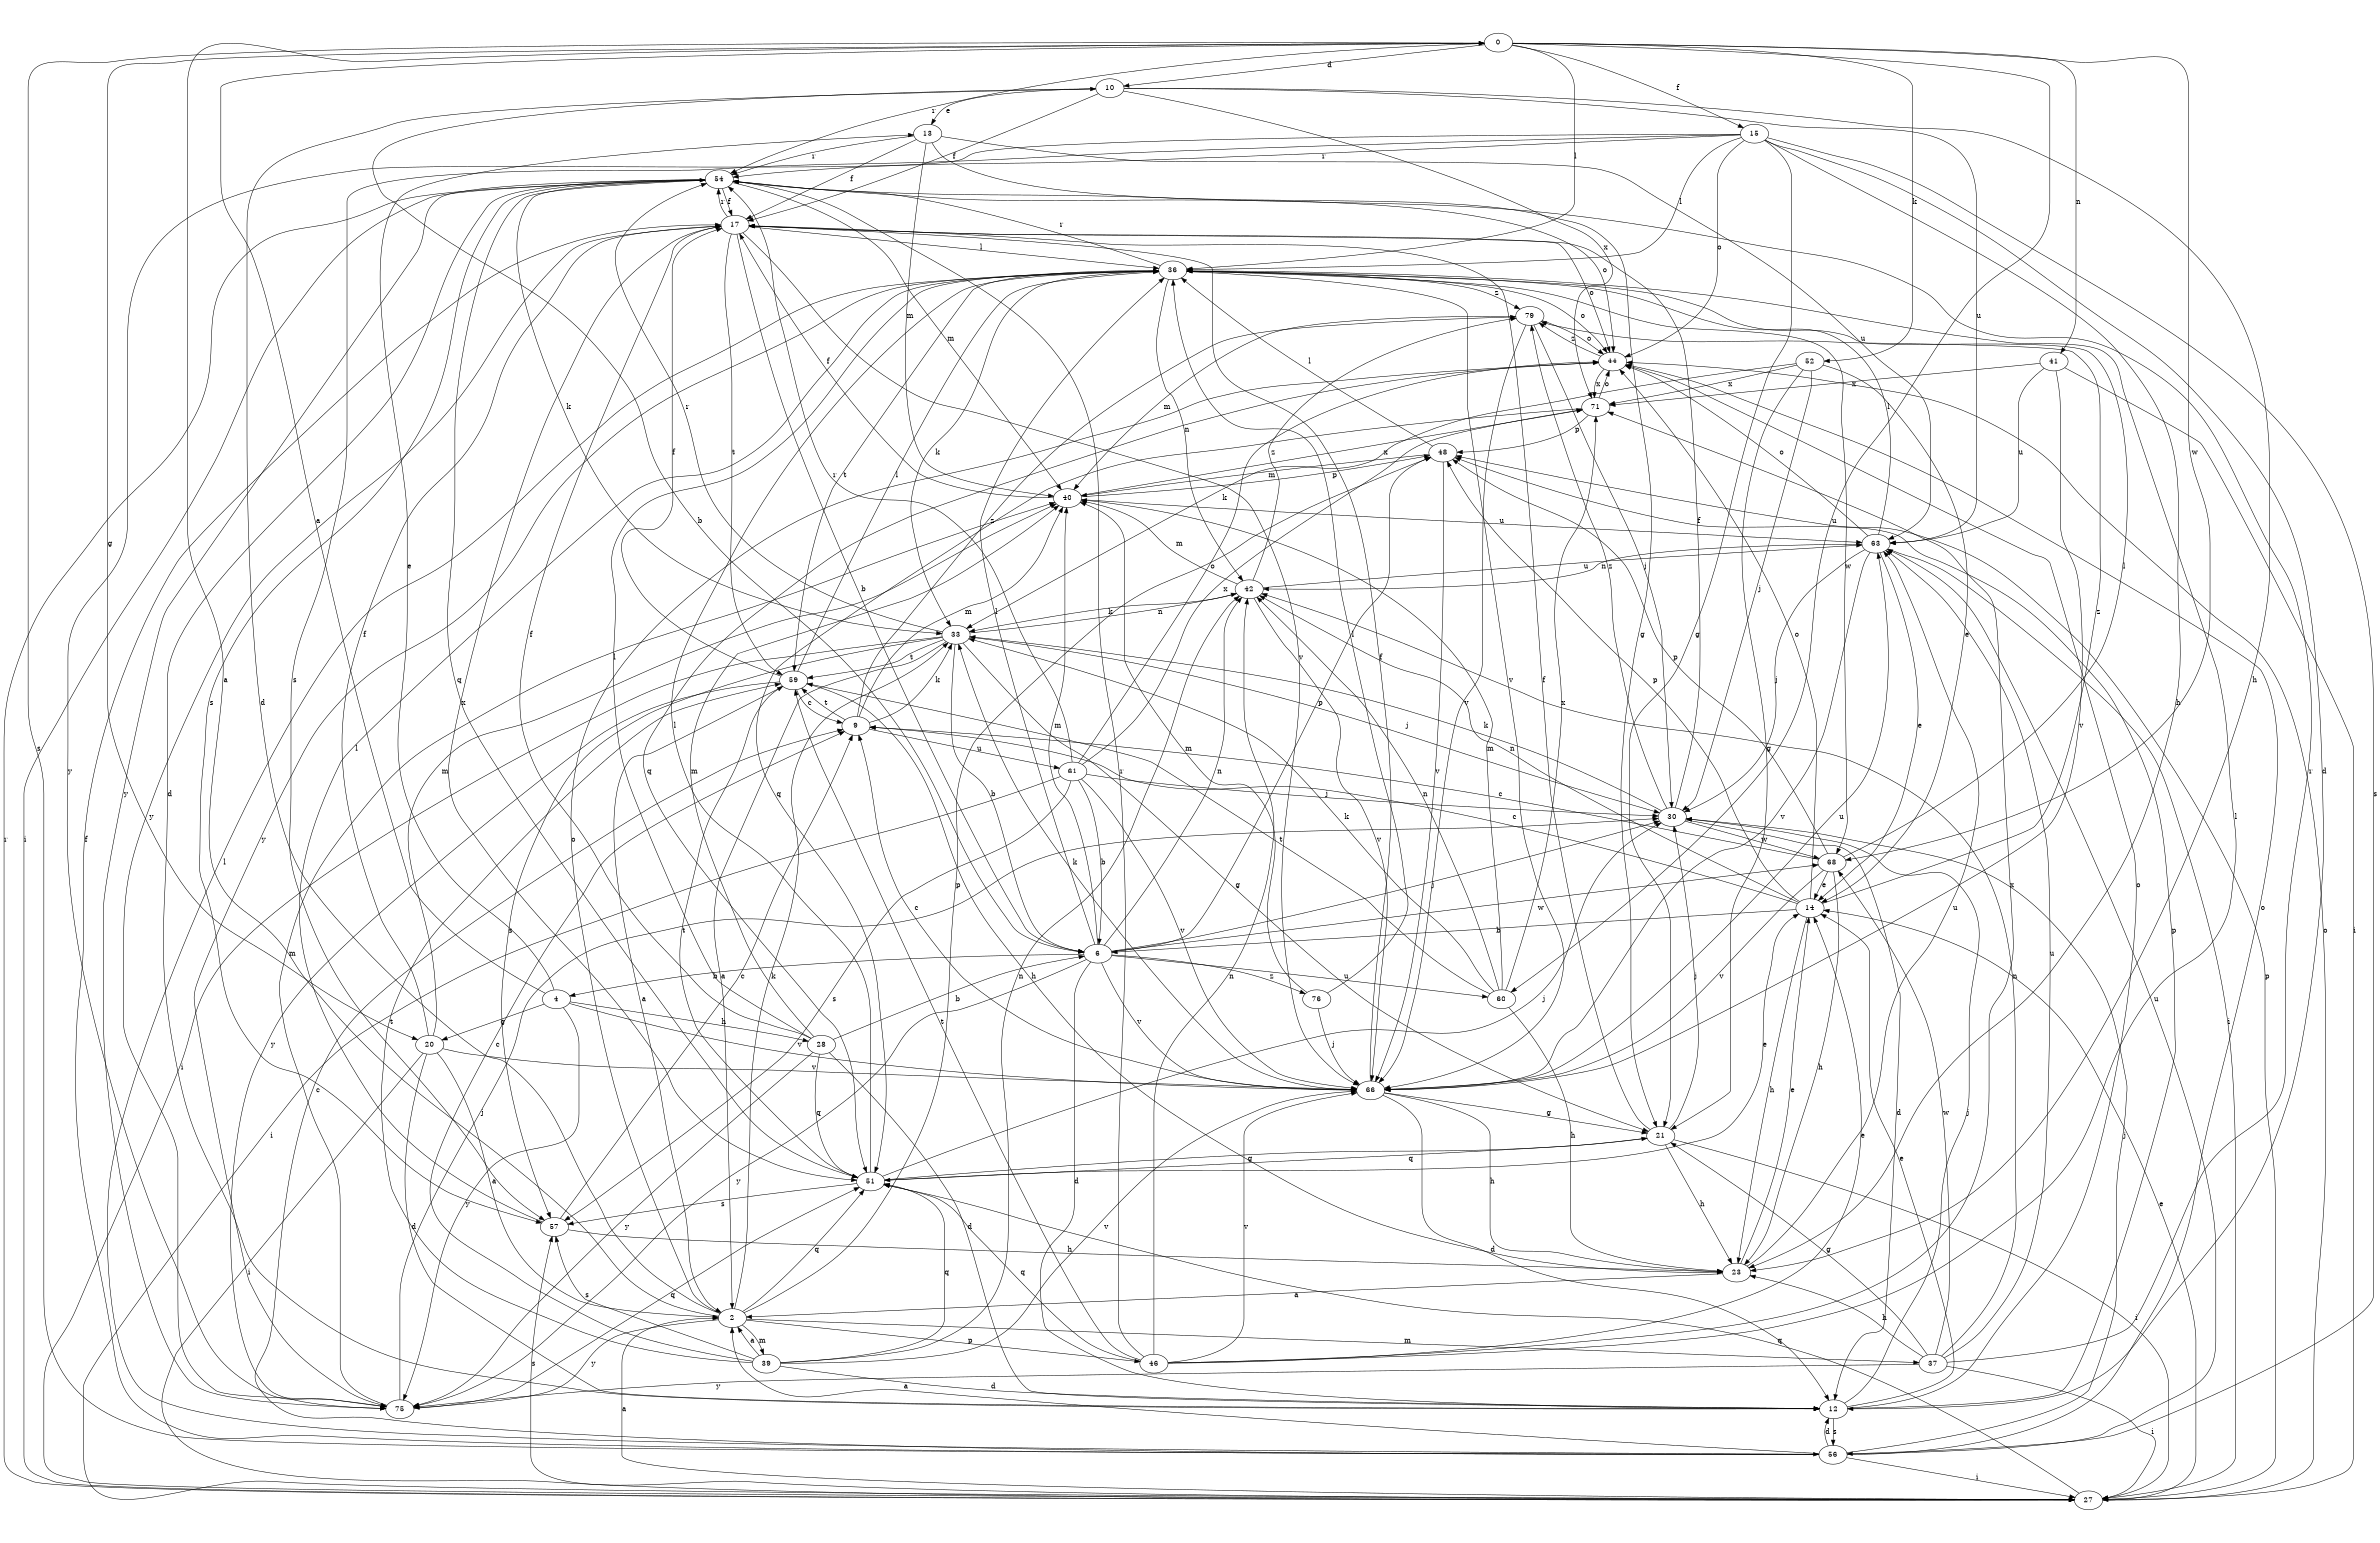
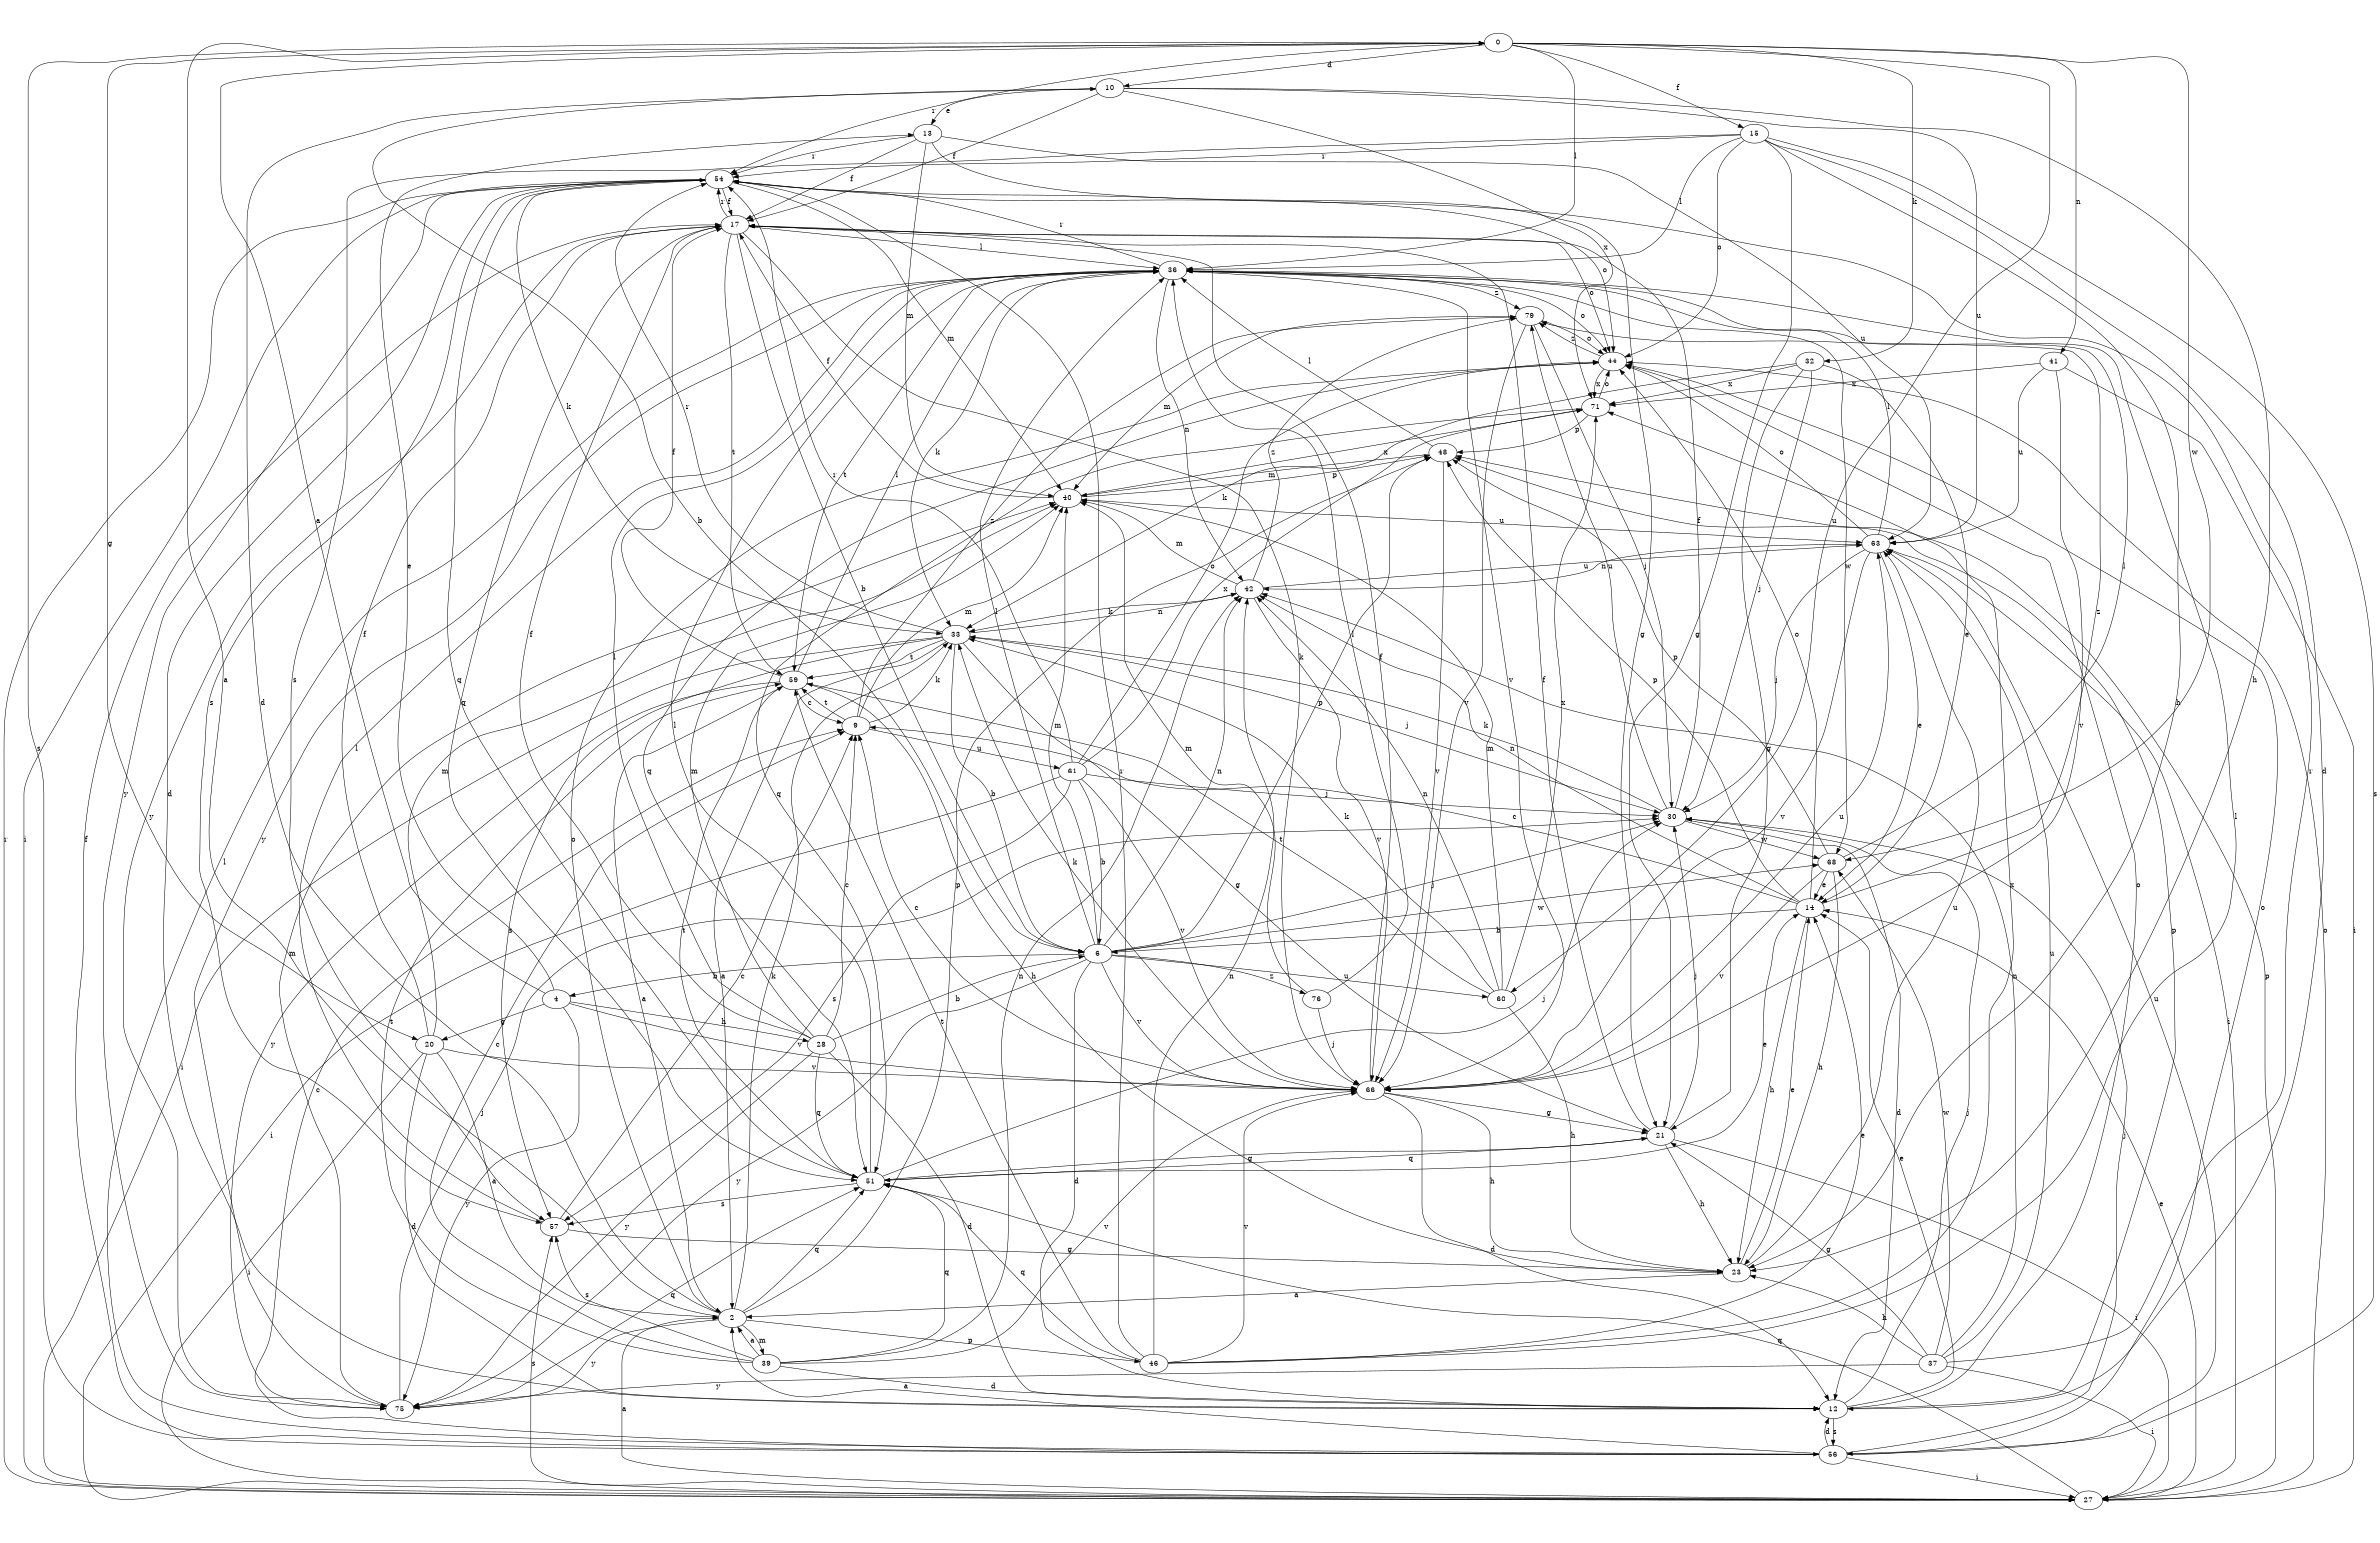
edge "15" -> "75": removed, label "y"
node "52": label "52" -> "32"
edge "30" -> "79": label "z" -> "u"
edge "17" -> "66": label "v" -> "k"
edge "17" -> "51": label "x" -> "q"
edge "68" -> "9": now "28" -> "9"
edge "57" -> "23": label "h" -> "g"
edge "2" -> "37": removed, label "m"
